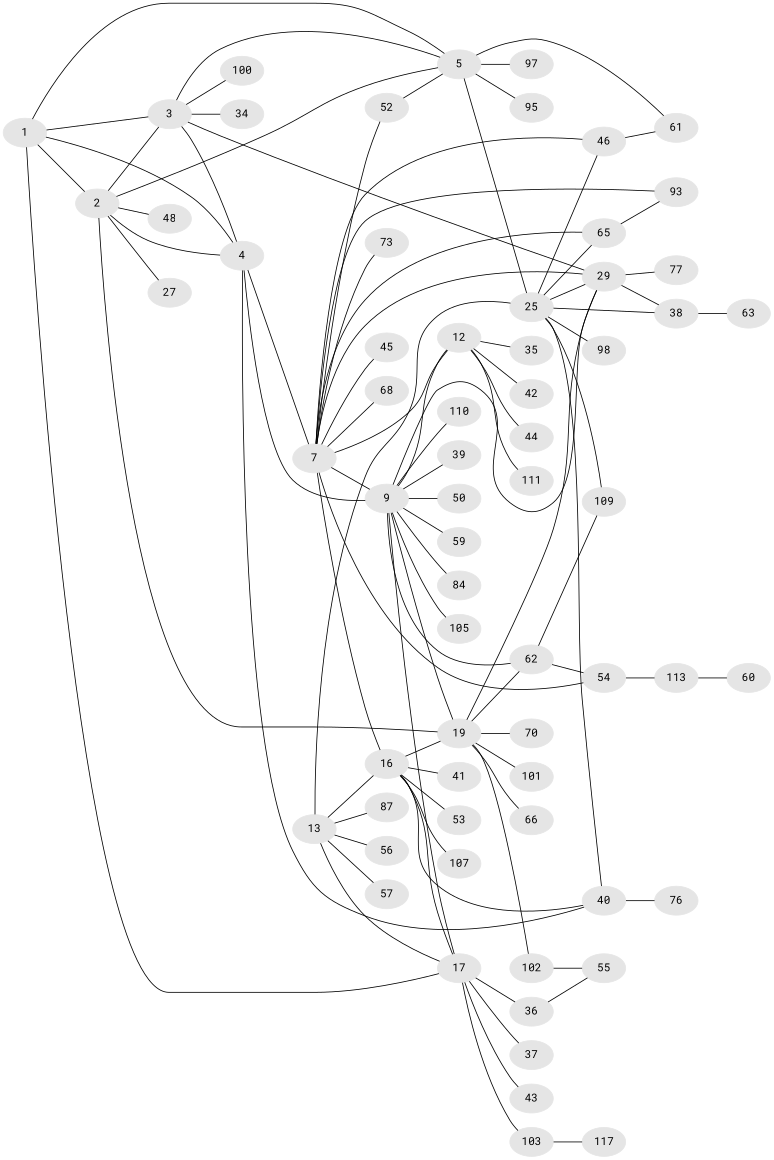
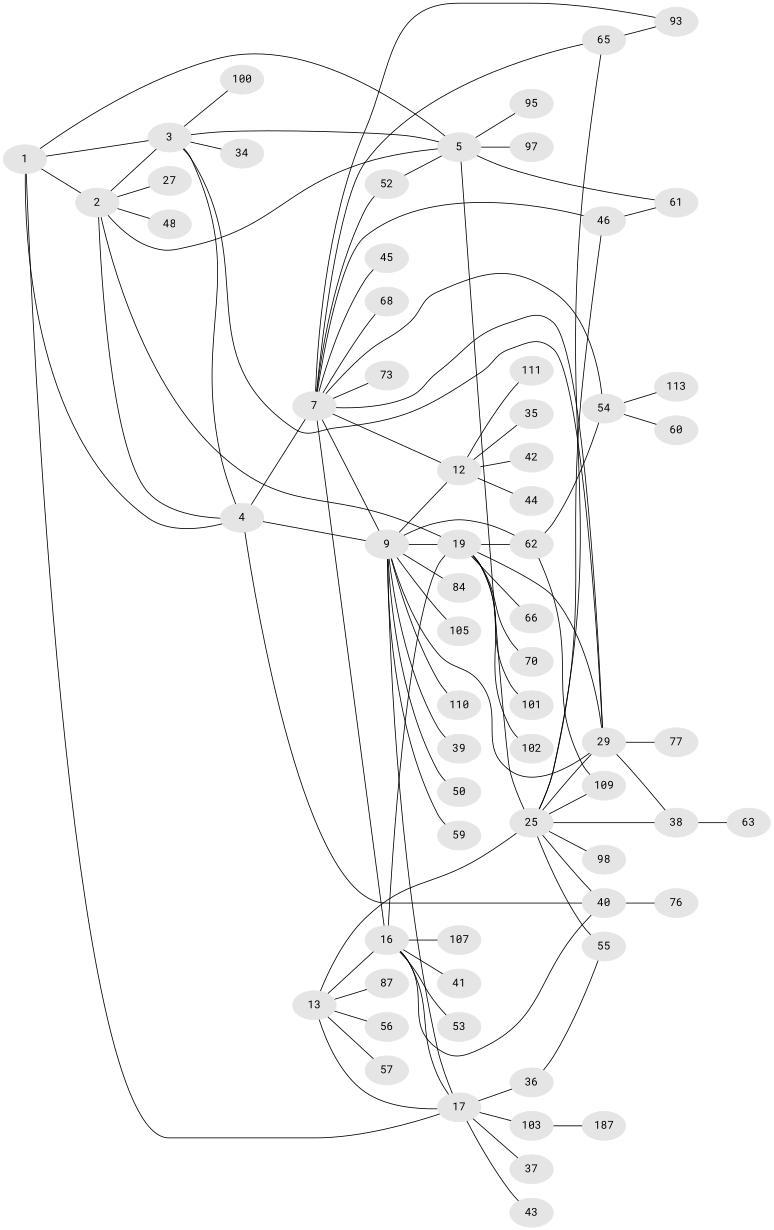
edge "113" -- "60": now "54" -- "60"
edge "102" -- "55": now "25" -- "55"
node "117": label "117" -> "187"
